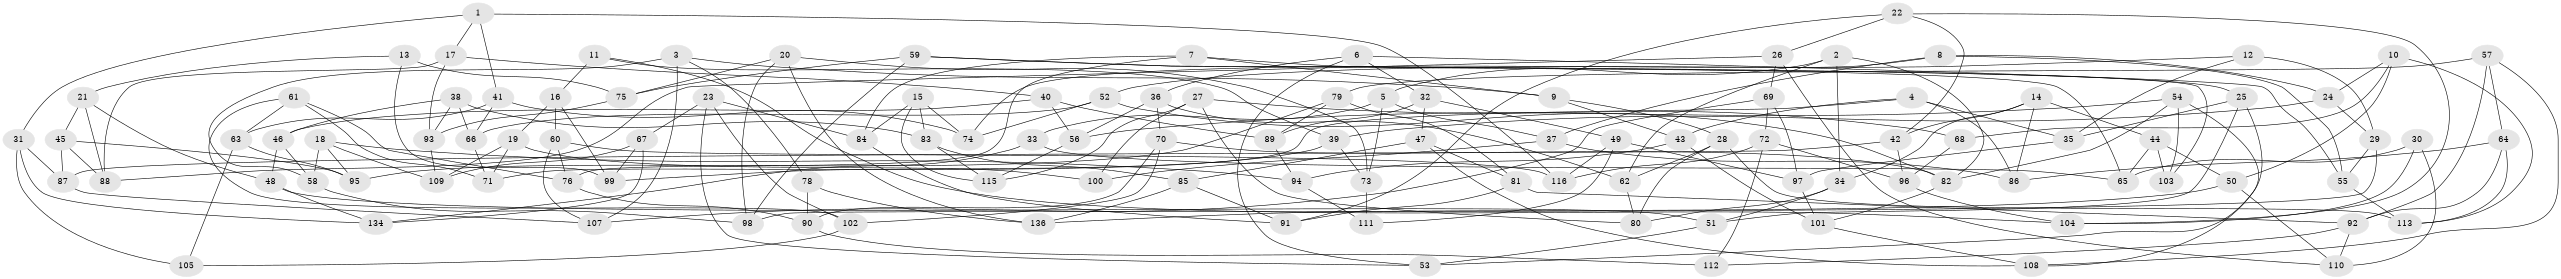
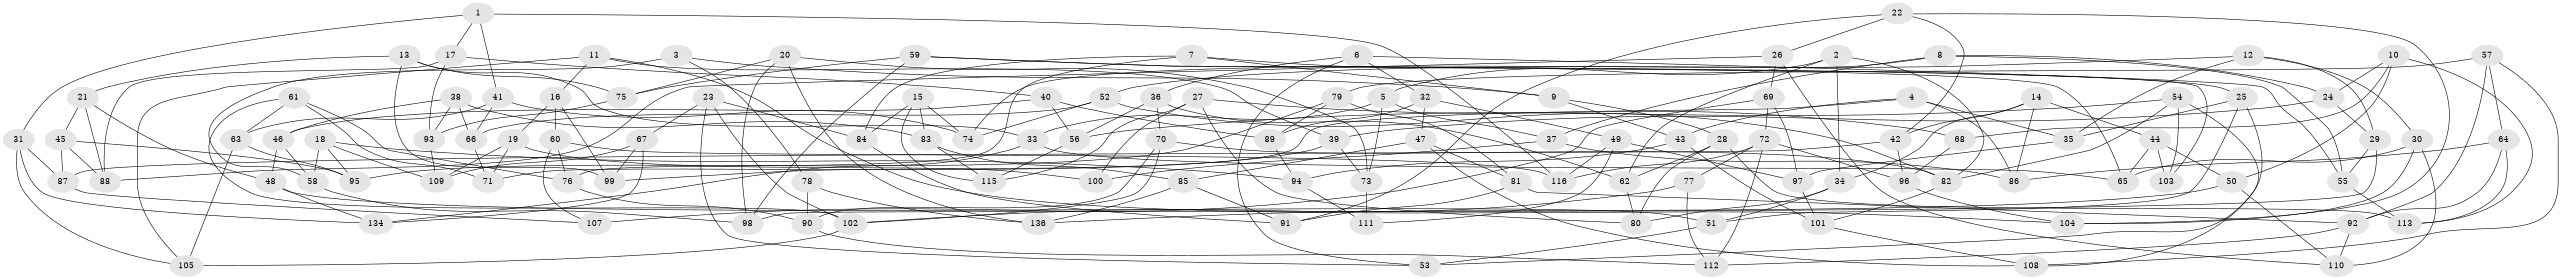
edge "12" -- "30": added
edge "11" -- "105": added
edge "13" -- "33": added
edge "3" -- "107": removed
node "77": added
